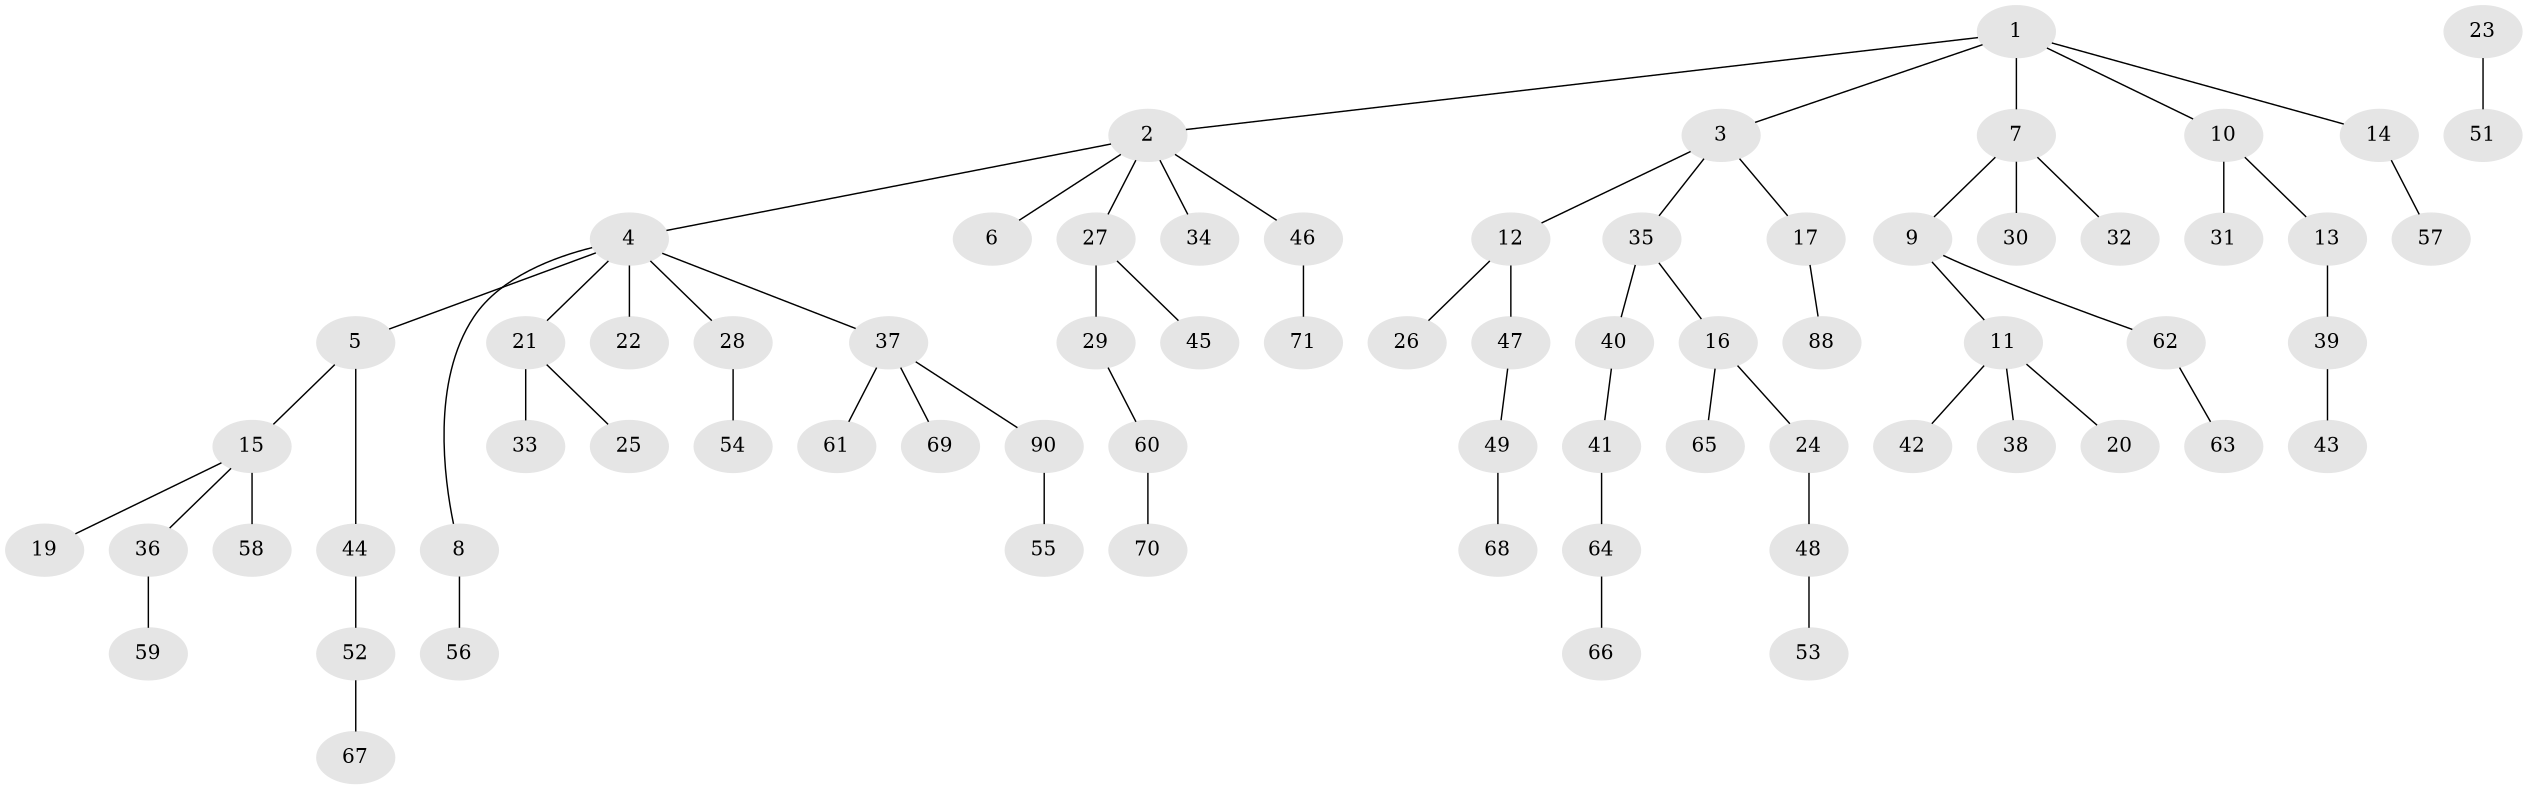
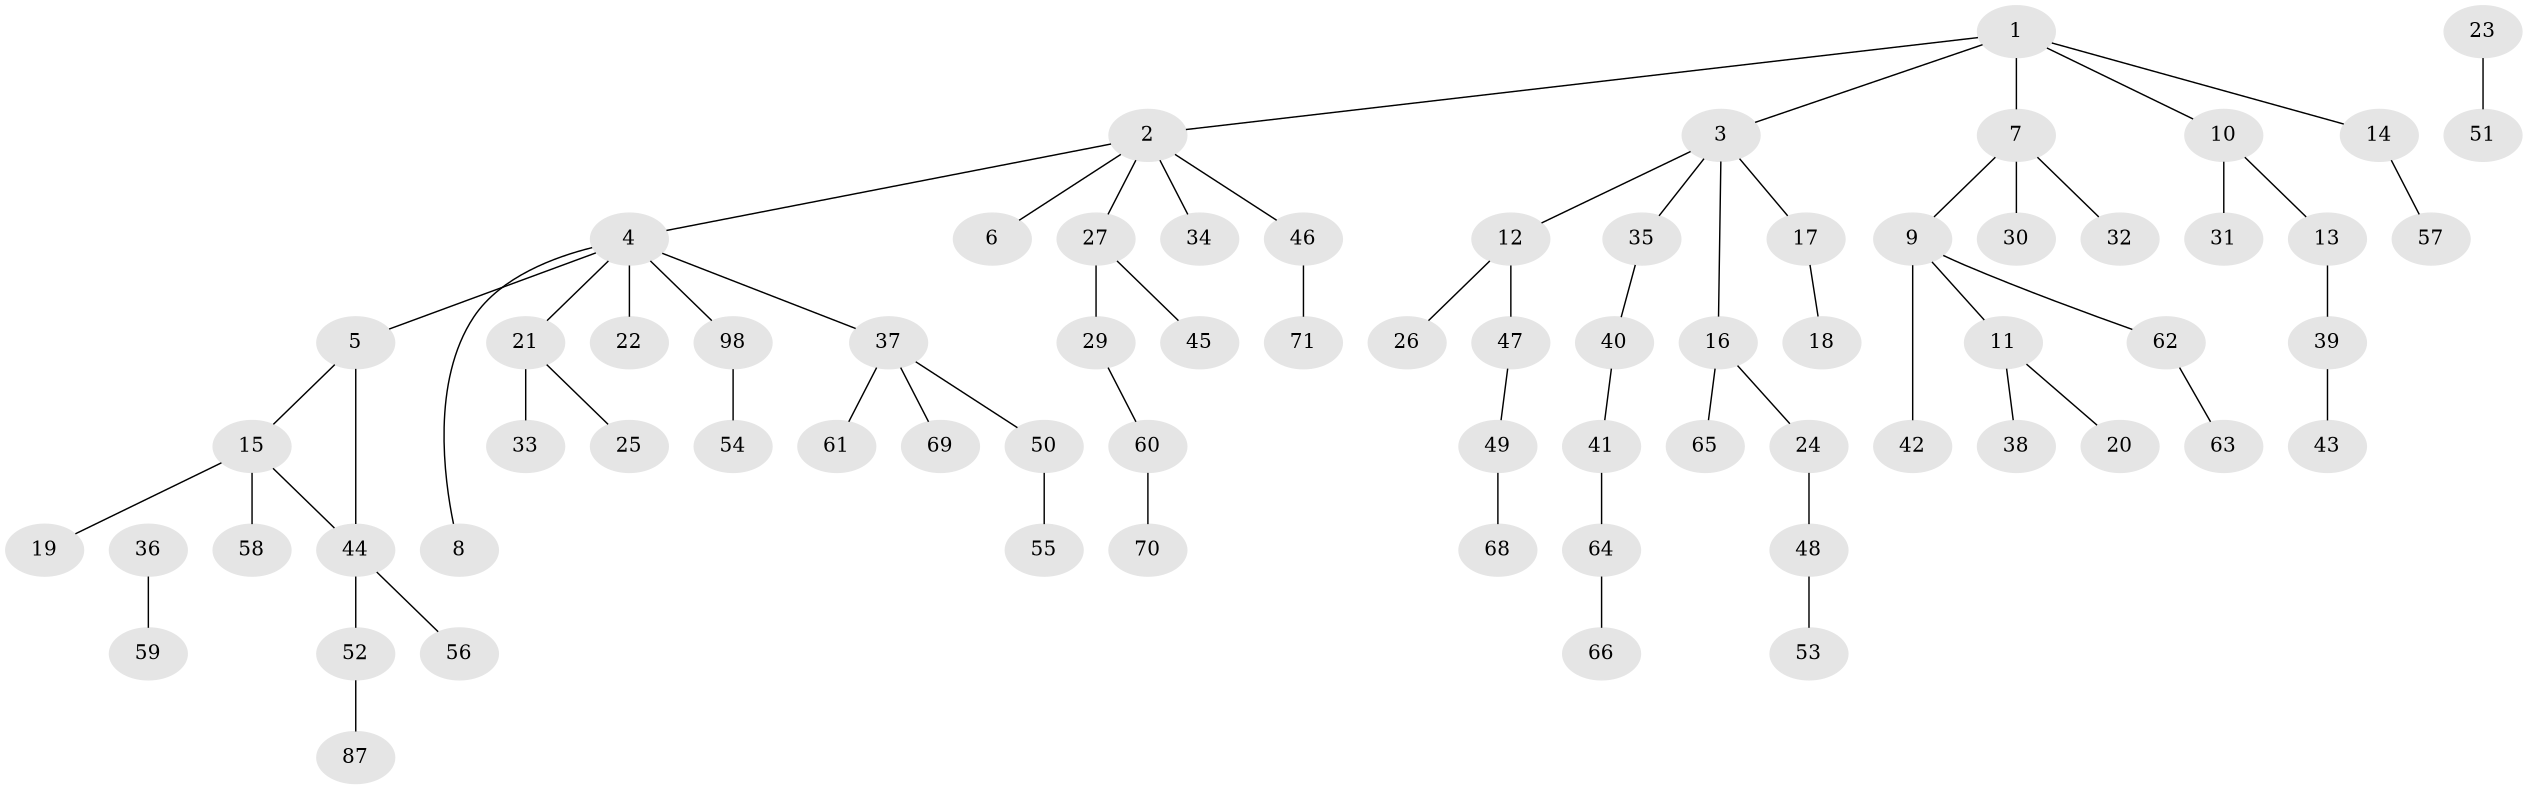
edge "35" -- "16": now "3" -- "16"
node "28": label "28" -> "98"
node "88": label "88" -> "18"
edge "11" -- "42": now "9" -- "42"
node "90": label "90" -> "50"
edge "15" -- "36": now "15" -- "44"
edge "8" -- "56": now "44" -- "56"
node "67": label "67" -> "87"
